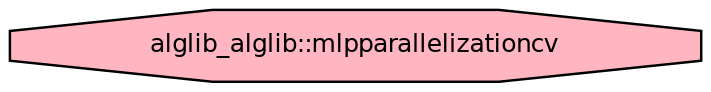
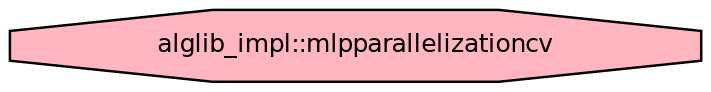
node "alglib_alglib::mlpparallelizationcv": label "alglib_alglib::mlpparallelizationcv" -> "alglib_impl::mlpparallelizationcv"
